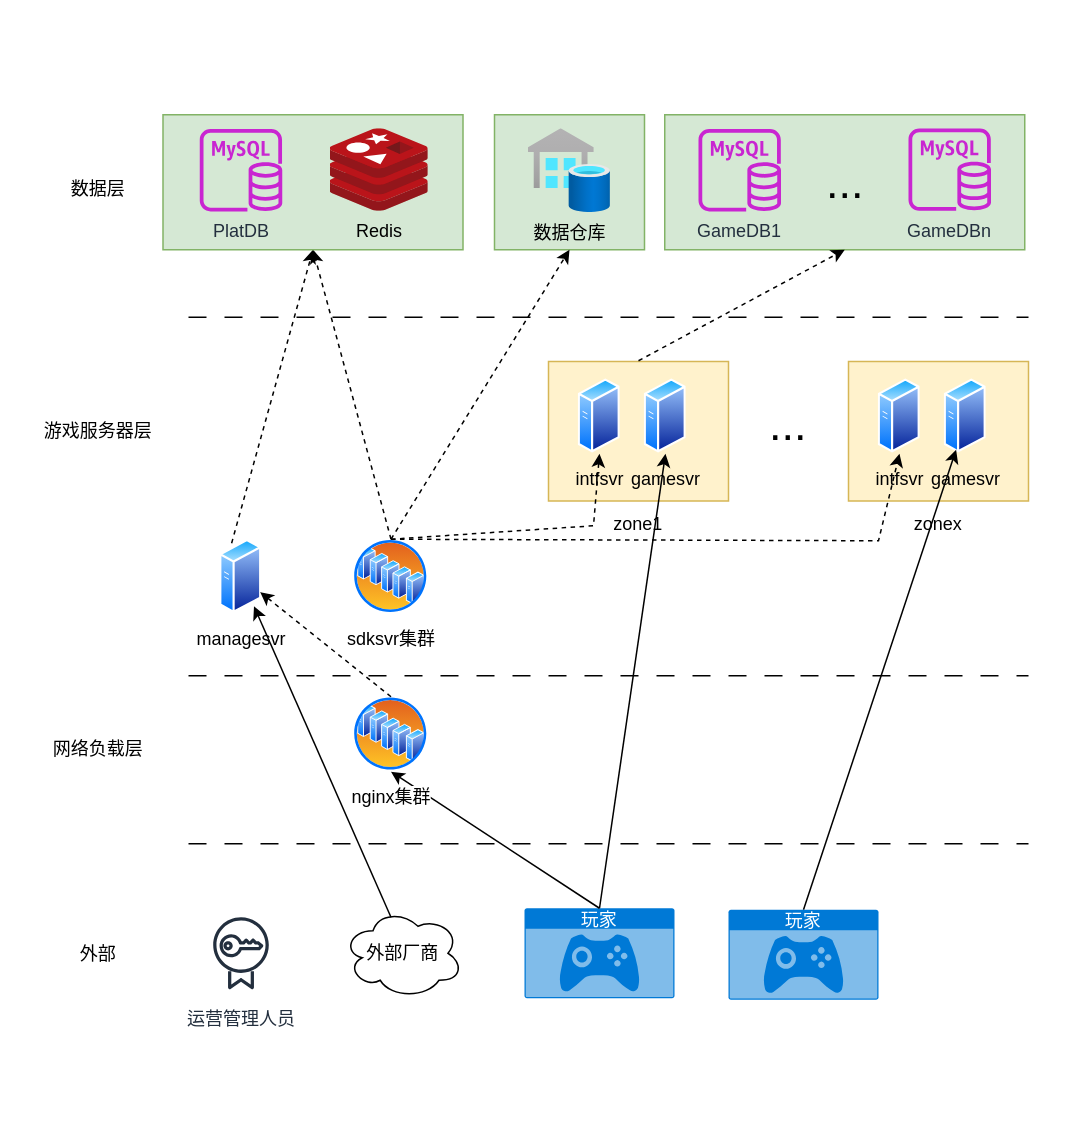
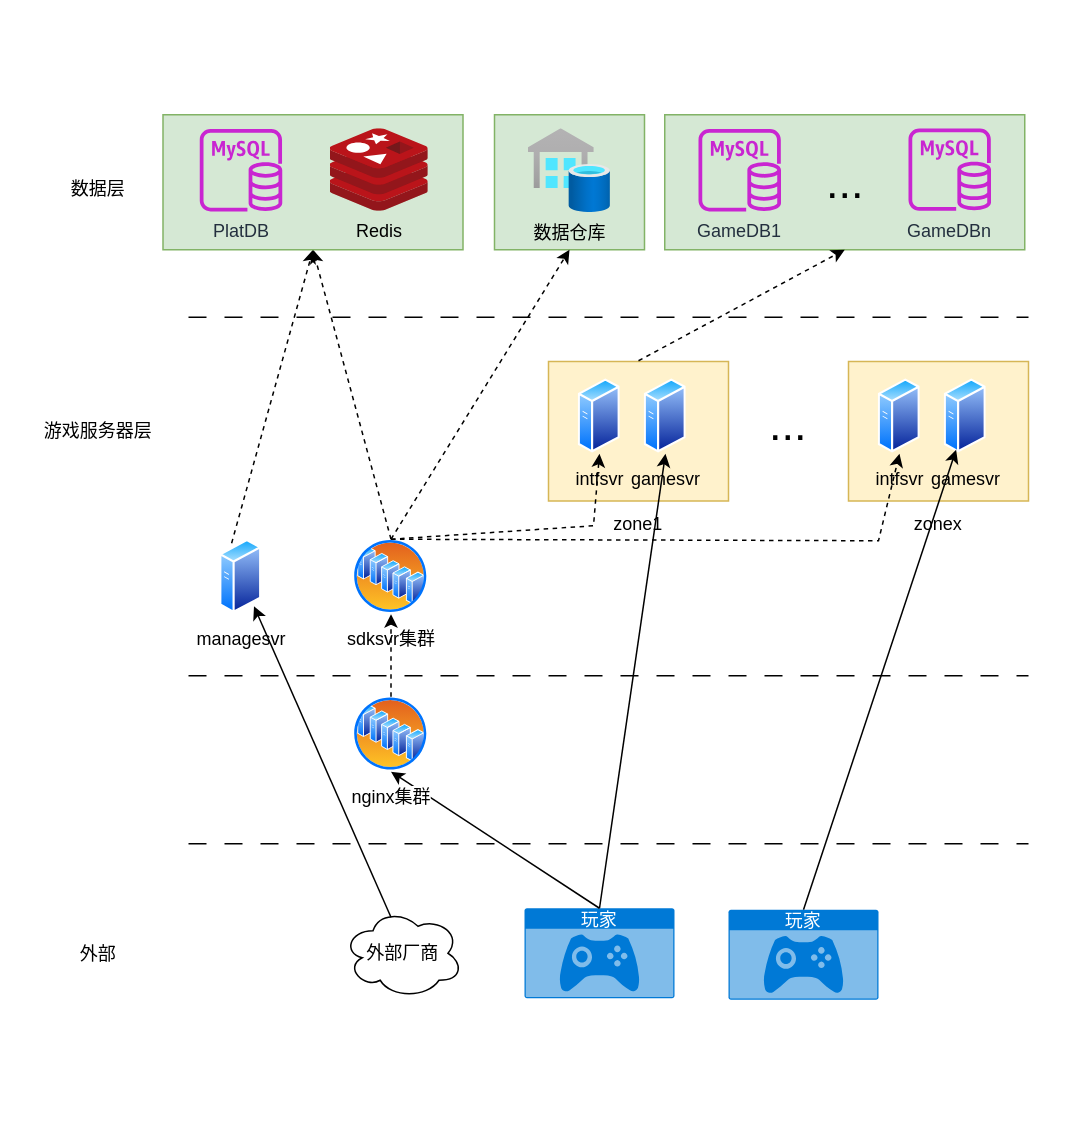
edge "nginx集群" -> "managesvr": now "nginx集群" -> "sdksvr集群"
node "网络负载层": removed
node "运营管理人员": removed
